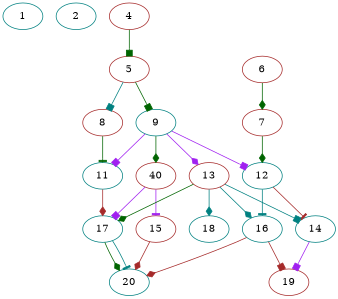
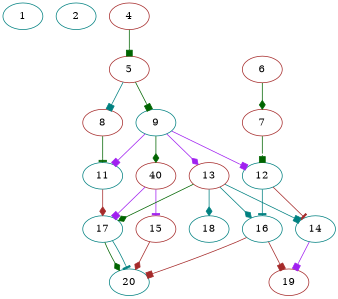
edge "7" -> "12": arrowhead diamond -> box
edge "16" -> "20": arrowhead diamond -> box
